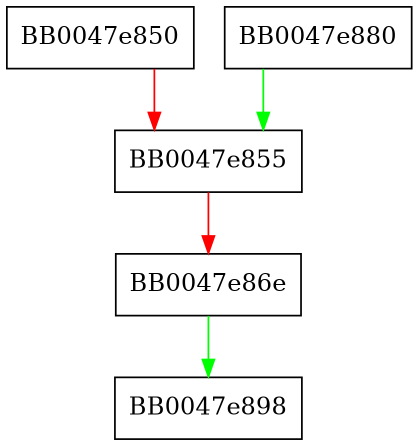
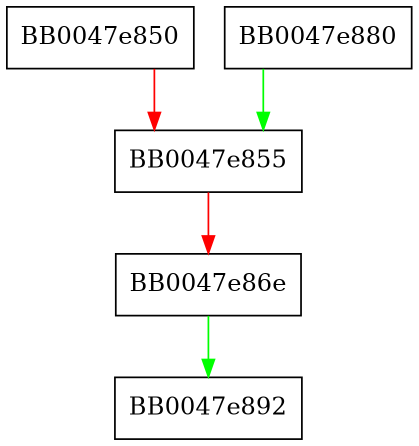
node "BB0047e898": label "BB0047e898" -> "BB0047e892"
